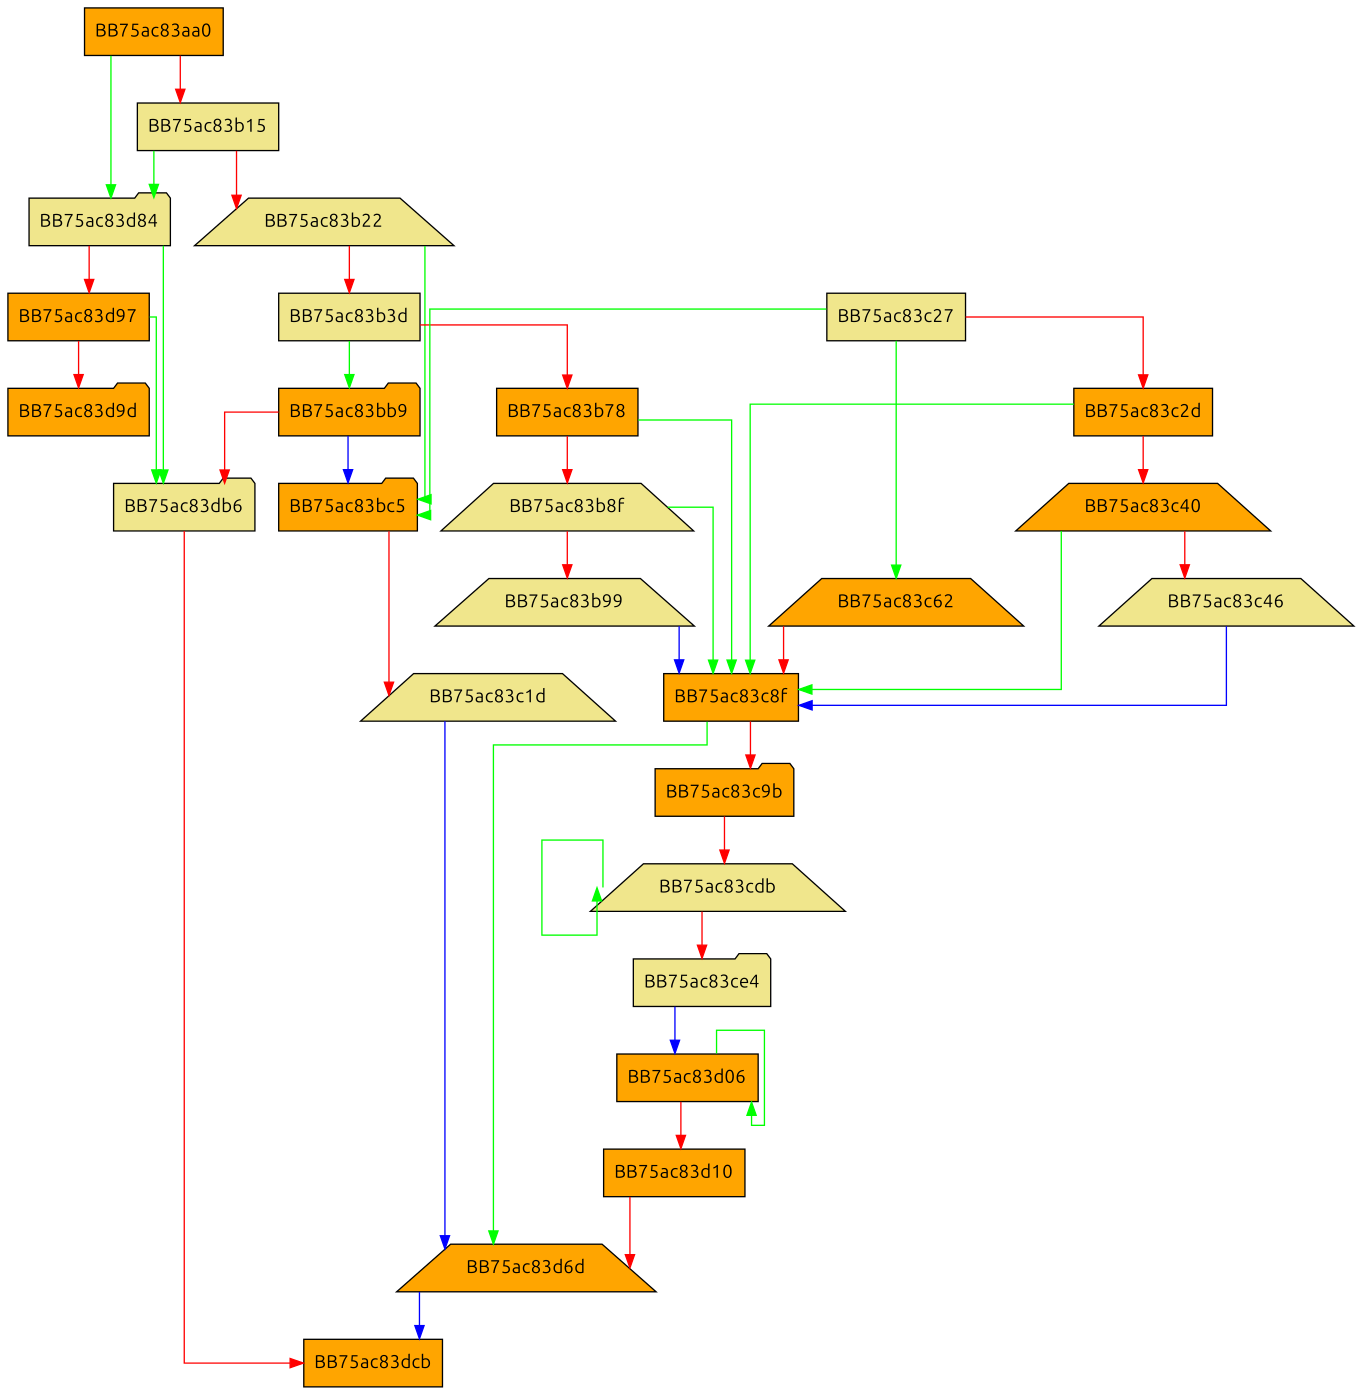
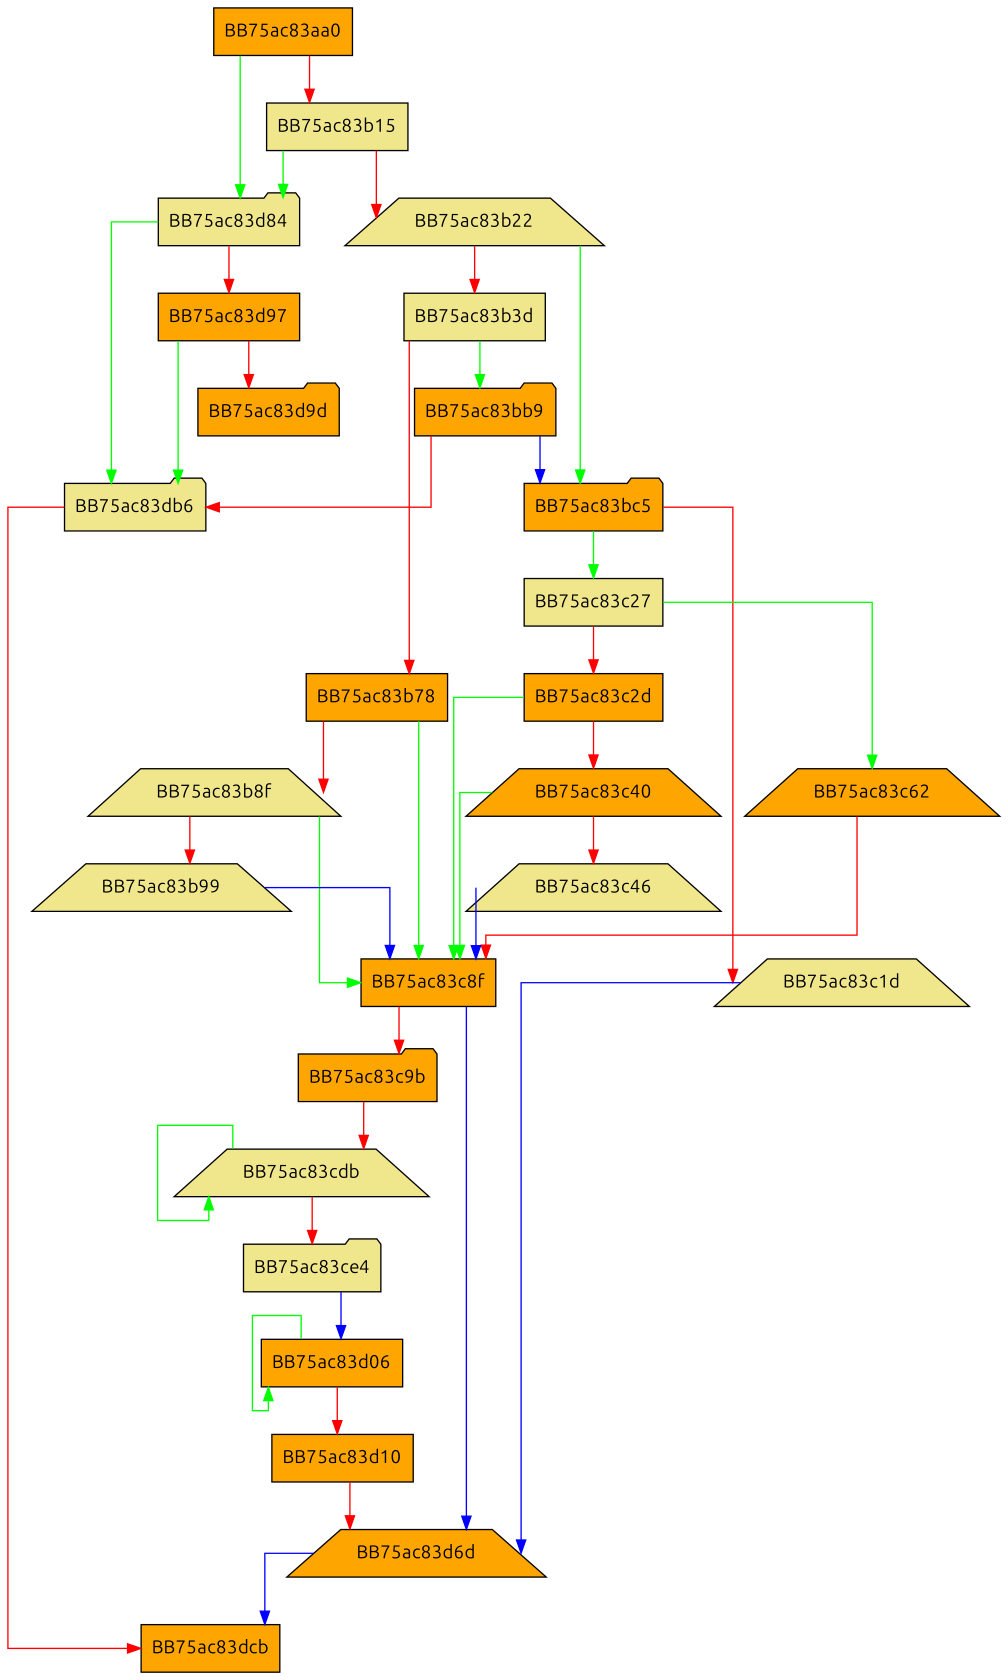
edge "BB75ac83c27" -> "BB75ac83bc5": reversed
edge "BB75ac83c8f" -> "BB75ac83d6d": color green -> blue
